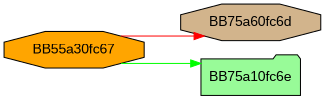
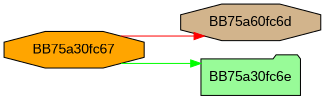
node "BB55a30fc67": label "BB55a30fc67" -> "BB75a30fc67"
node "BB75a10fc6e": label "BB75a10fc6e" -> "BB75a30fc6e"
